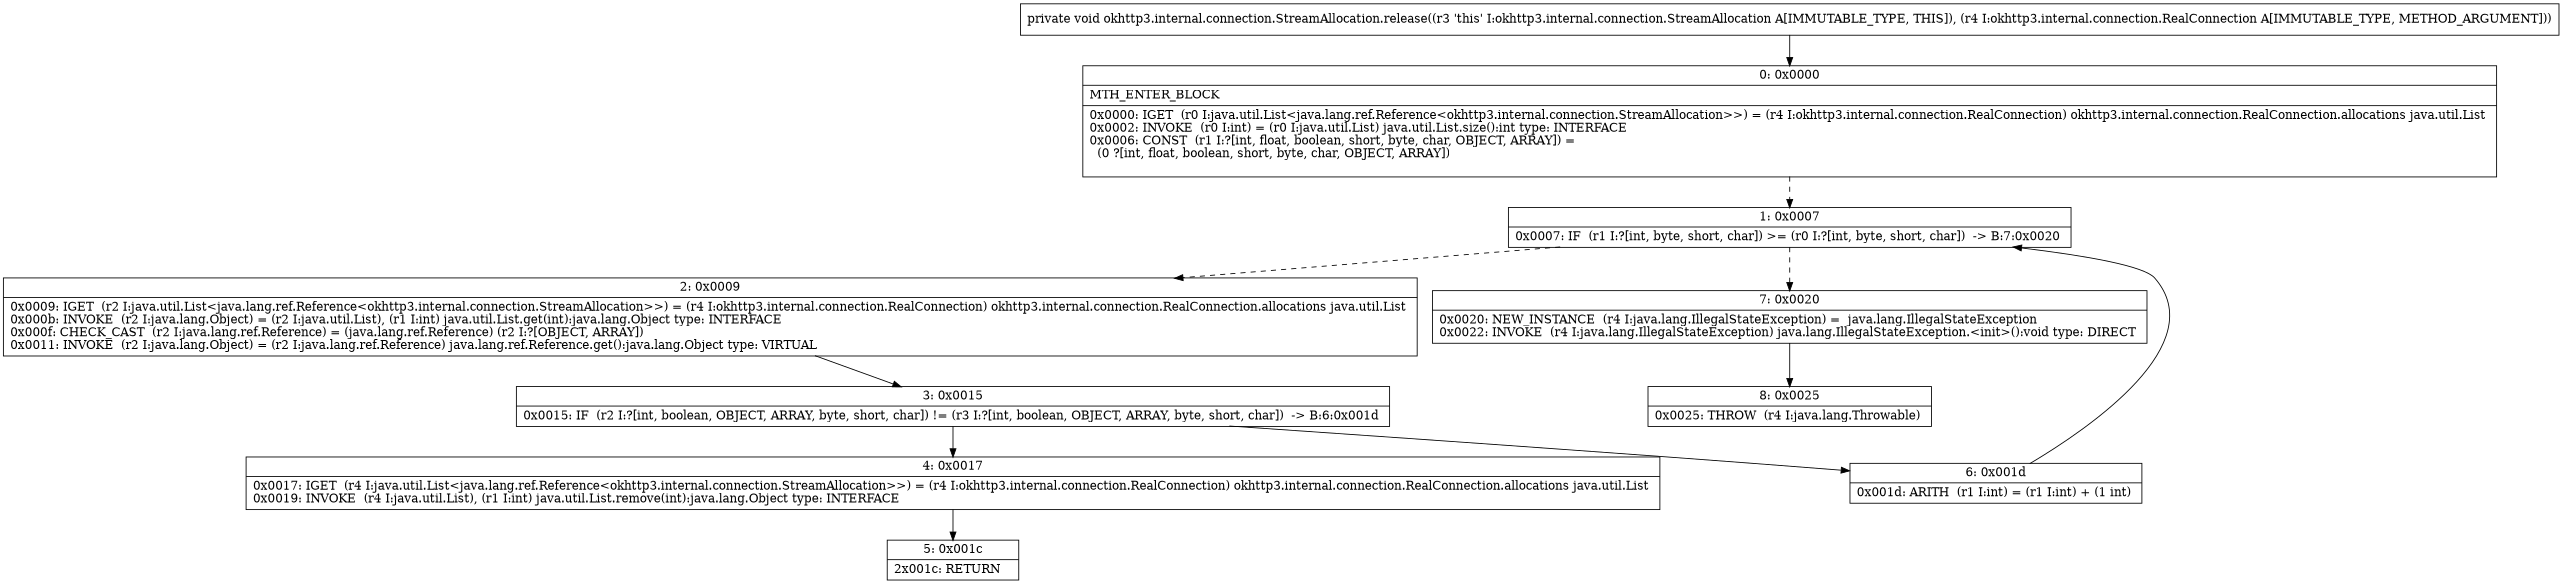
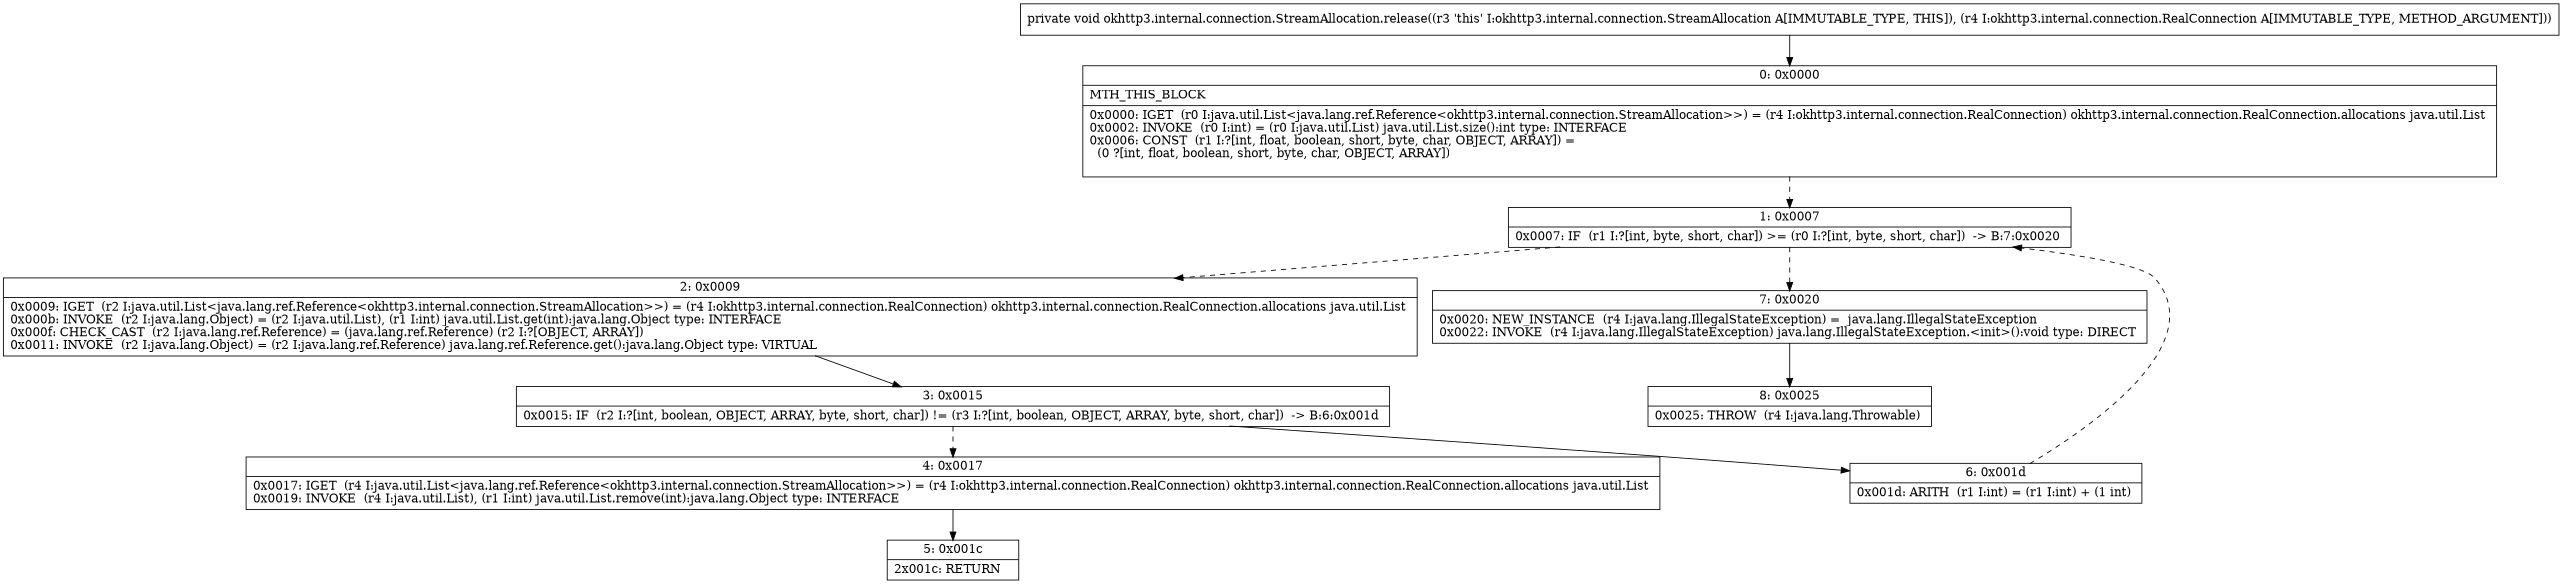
node "0: 0x0000": text "MTH_ENTER_BLOCK" -> "MTH_THIS_BLOCK"
edge "6: 0x001d" -> "1: 0x0007": style solid -> dashed
edge "3: 0x0015" -> "4: 0x0017": style solid -> dashed
